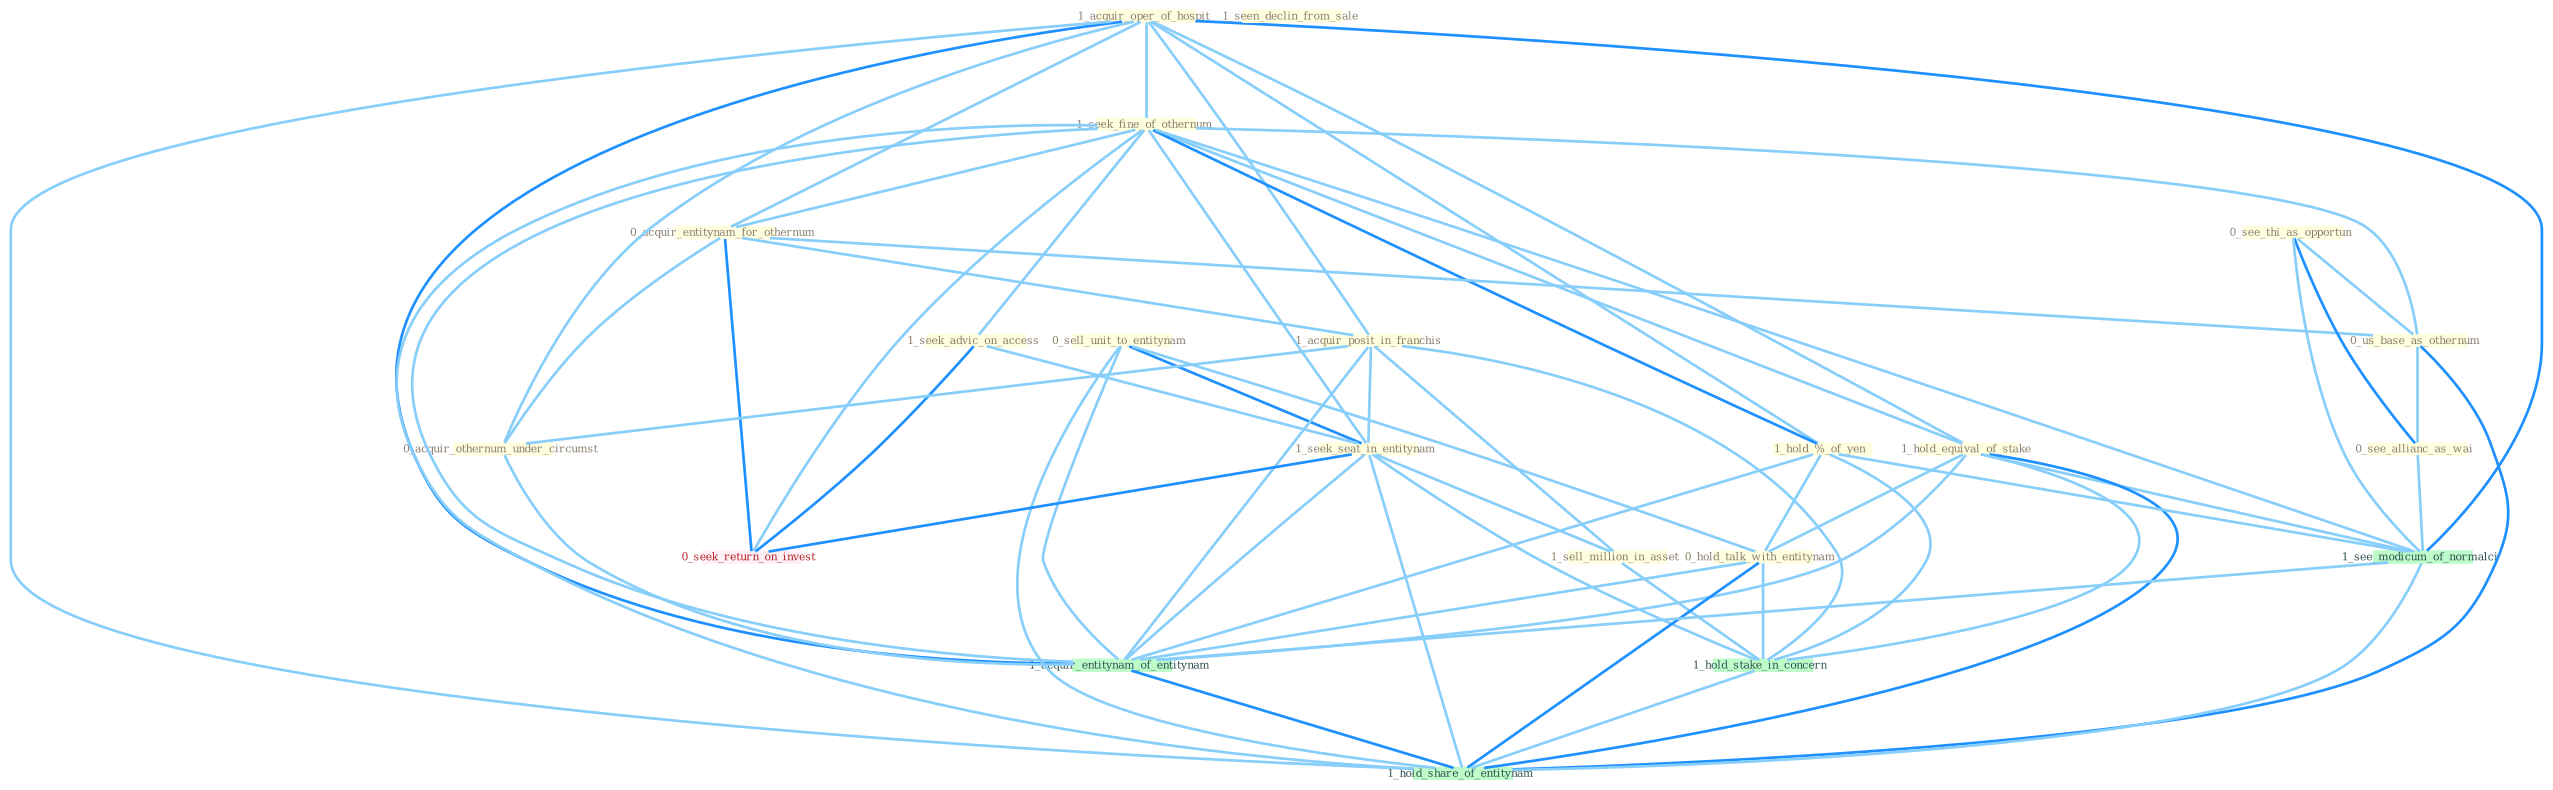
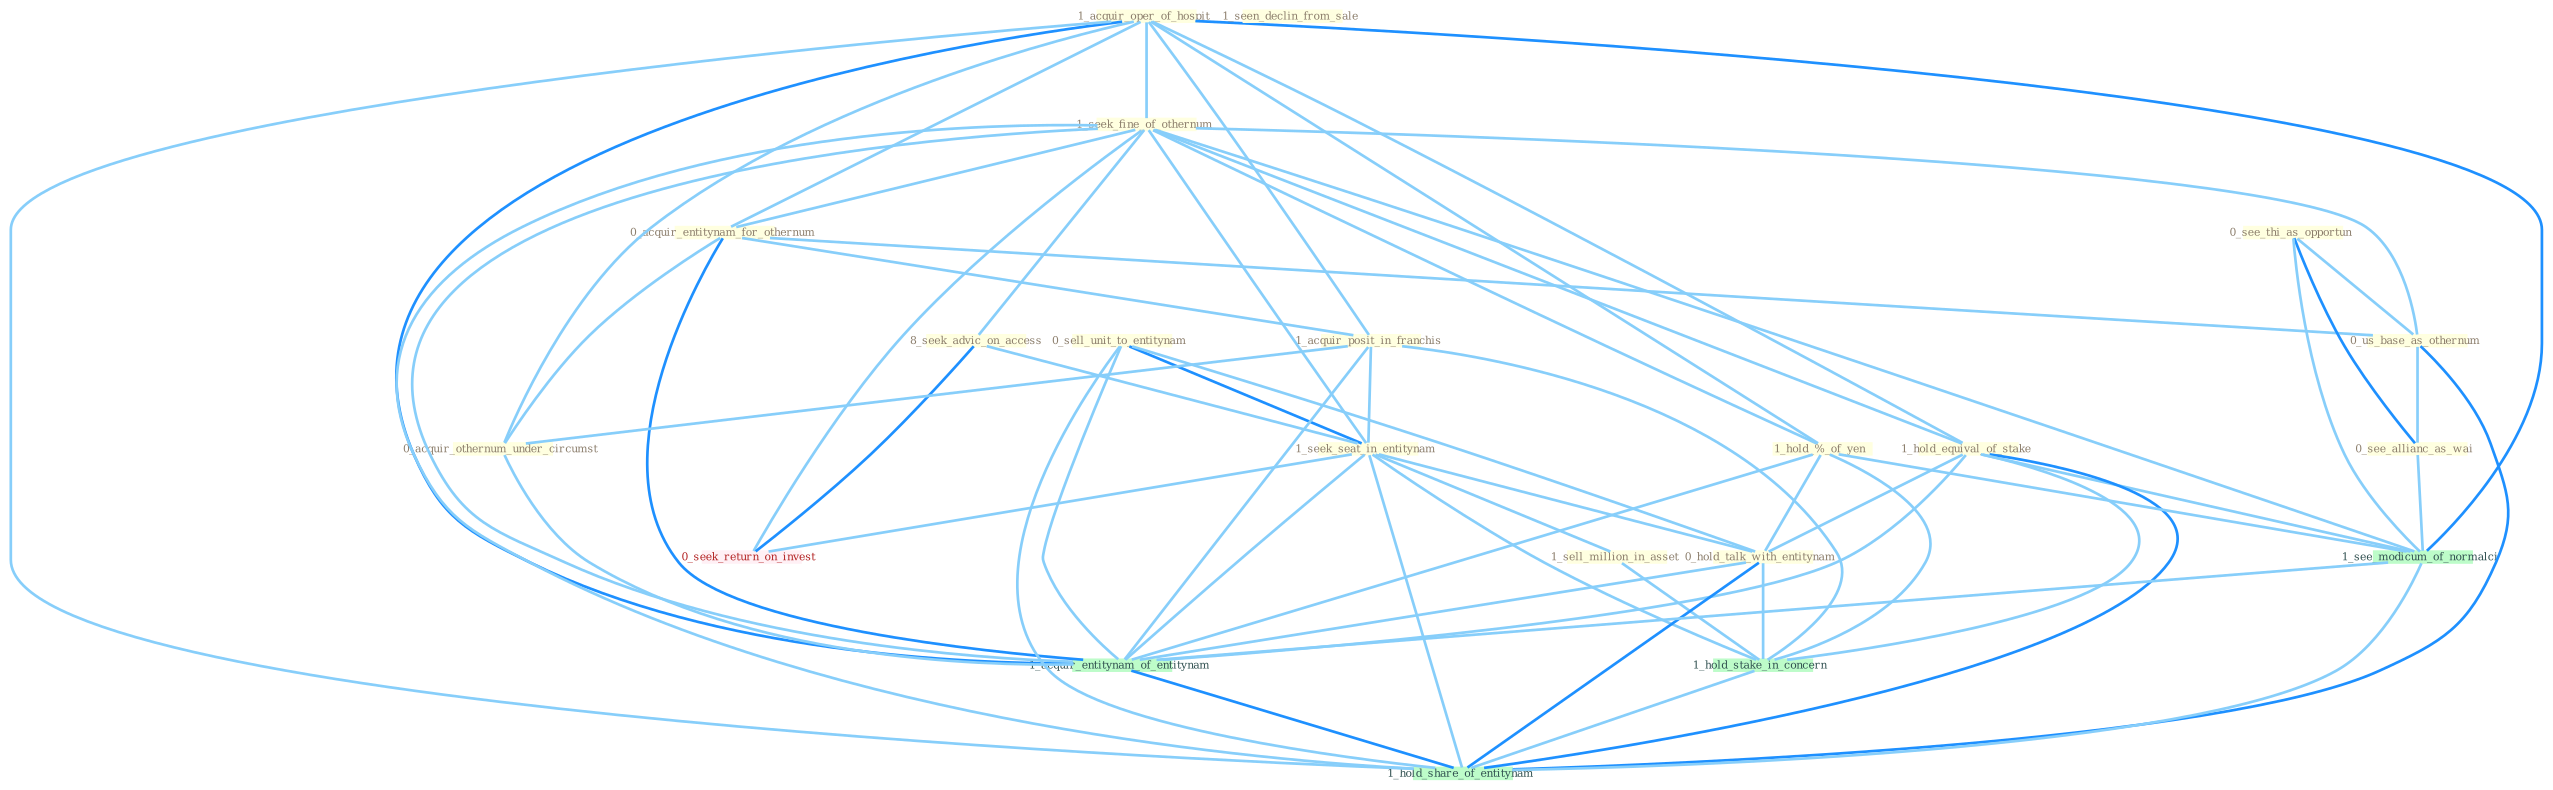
edge "1_seek_fine_of_othernum" -- "1_hold_%_of_yen": color #1e90ff -> #87cefa
node "1_seek_advic_on_access": label "1_seek_advic_on_access" -> "8_seek_advic_on_access"
edge "0_acquir_entitynam_for_othernum" -- "0_seek_return_on_invest": now "0_acquir_entitynam_for_othernum" -- "1_acquir_entitynam_of_entitynam"
edge "1_acquir_posit_in_franchis" -- "1_sell_million_in_asset": removed
edge "1_seek_seat_in_entitynam" -- "0_seek_return_on_invest": color #1e90ff -> #87cefa
edge "1_seek_seat_in_entitynam" -- "0_hold_talk_with_entitynam": added
